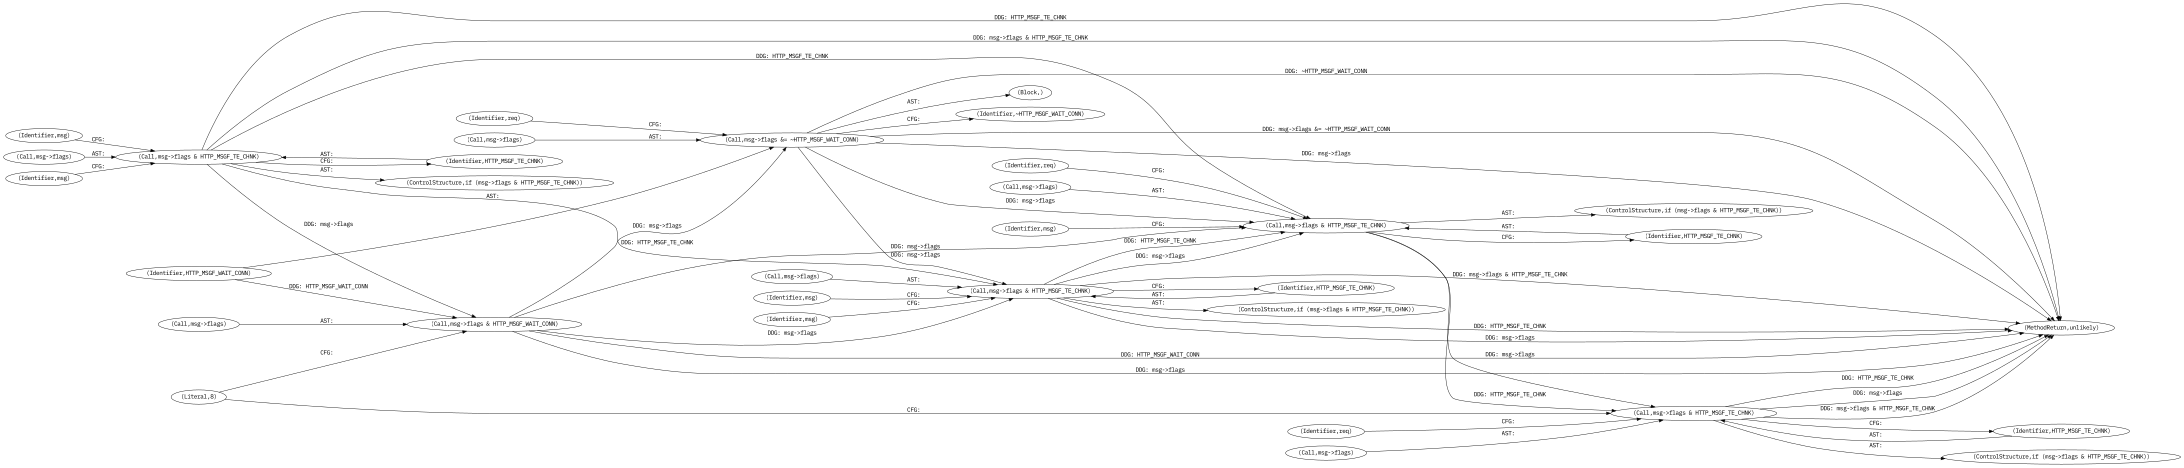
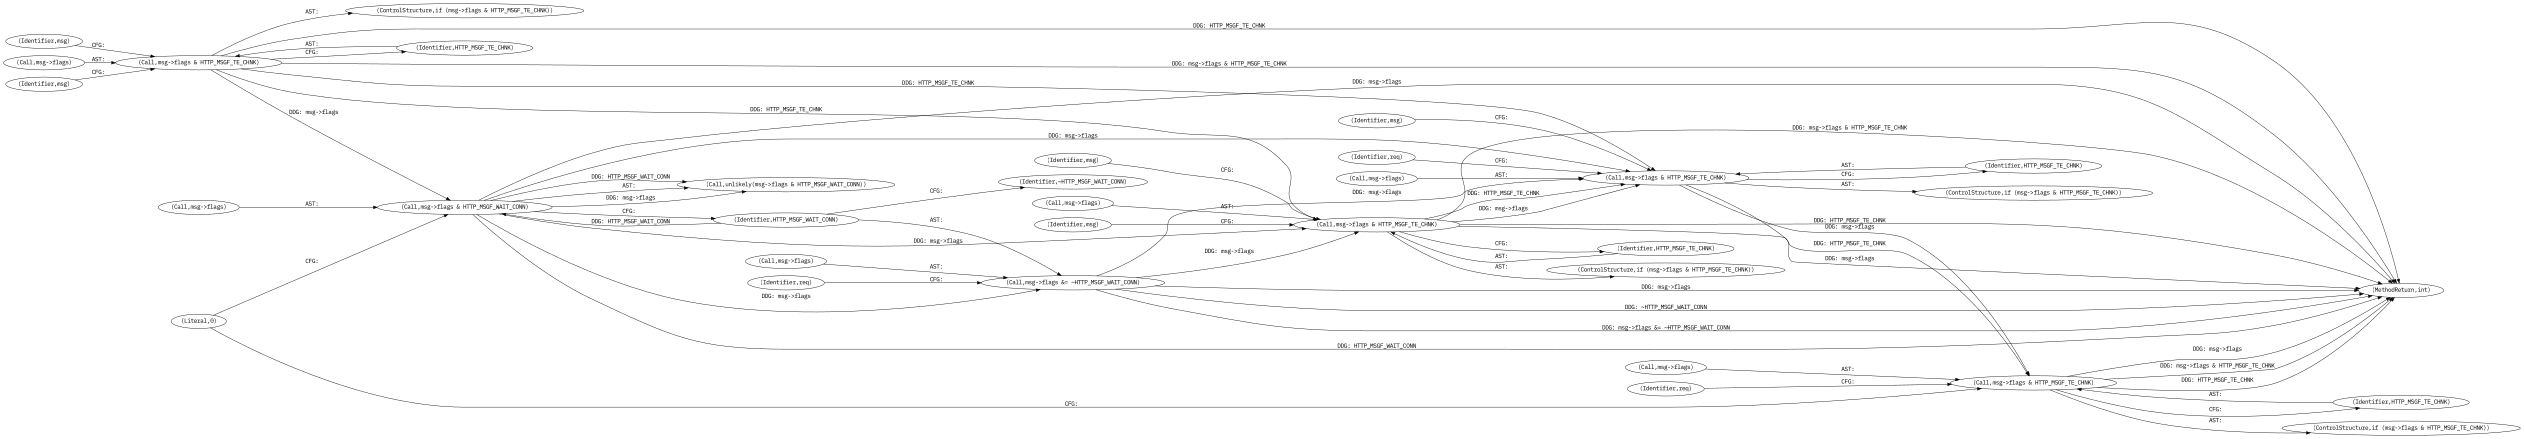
node "(Block,)": removed
edge "(Call,msg->flags &= ~HTTP_MSGF_WAIT_CONN)" -> "(Identifier,~HTTP_MSGF_WAIT_CONN)": now "(Identifier,HTTP_MSGF_WAIT_CONN)" -> "(Identifier,~HTTP_MSGF_WAIT_CONN)"
node "(Call,unlikely(msg->flags & HTTP_MSGF_WAIT_CONN))": added
edge "(Call,msg->flags & HTTP_MSGF_WAIT_CONN)" -> "(Identifier,HTTP_MSGF_WAIT_CONN)": added, label "CFG:"
node "(MethodReturn,unlikely)": label "(MethodReturn,unlikely)" -> "(MethodReturn,int)"
node "(Literal,8)": label "(Literal,8)" -> "(Literal,0)"
